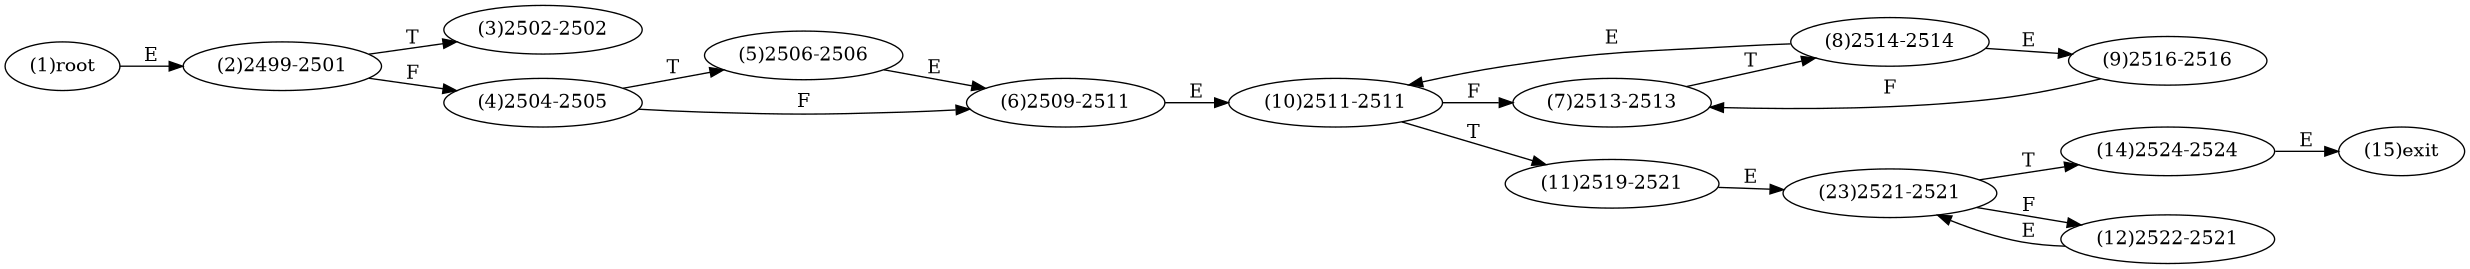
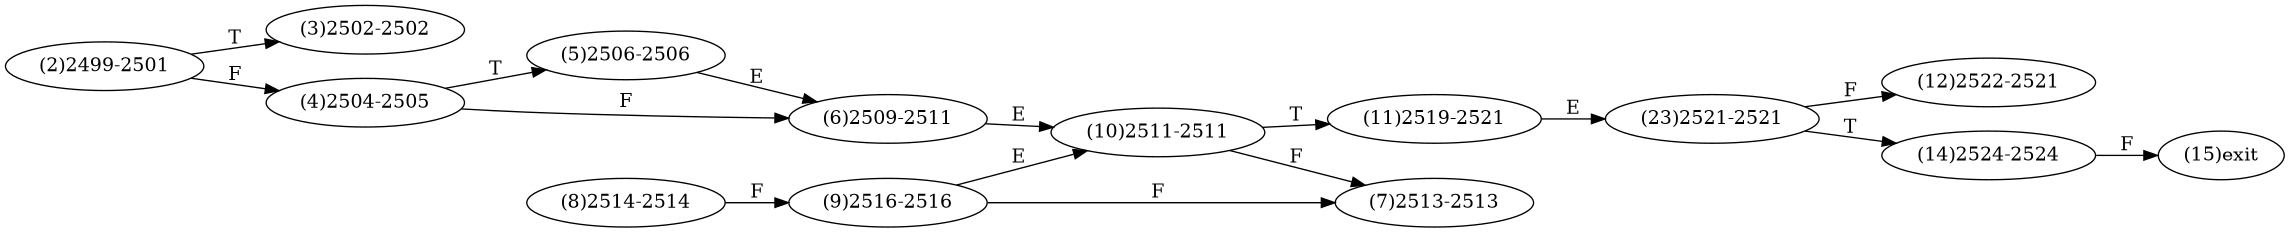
edge "(8)2514-2514" -> "(9)2516-2516": label "E" -> "F"
edge "(8)2514-2514" -> "(10)2511-2511": now "(9)2516-2516" -> "(10)2511-2511"
node "(1)root": removed
edge "(7)2513-2513" -> "(8)2514-2514": removed, label "T"
edge "(14)2524-2524" -> "(15)exit": label "E" -> "F"
edge "(12)2522-2521" -> "(23)2521-2521": removed, label "E"
